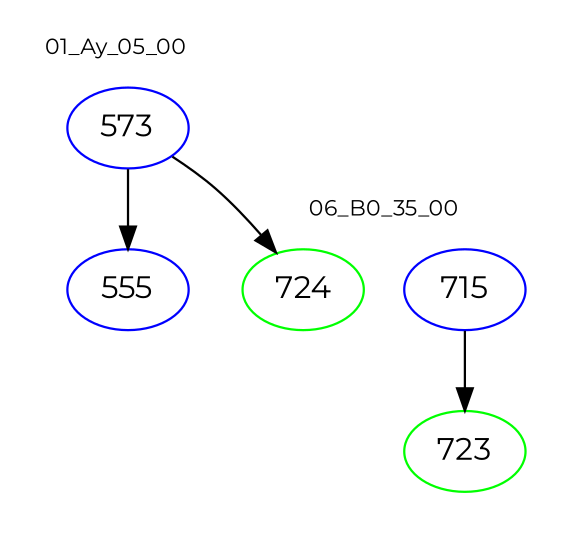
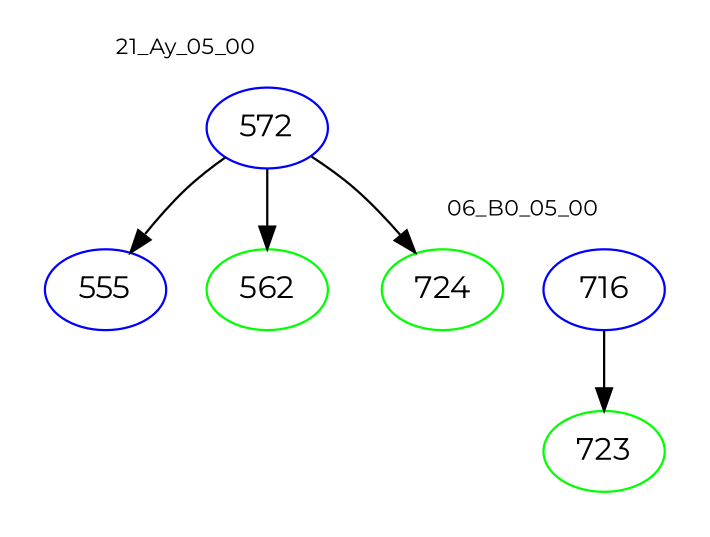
cluster "01_Ay_05_00": label "01_Ay_05_00" -> "21_Ay_05_00"
node "573": label "573" -> "572"
cluster "06_B0_35_00": label "06_B0_35_00" -> "06_B0_05_00"
node "562": added
node "715": label "715" -> "716"
